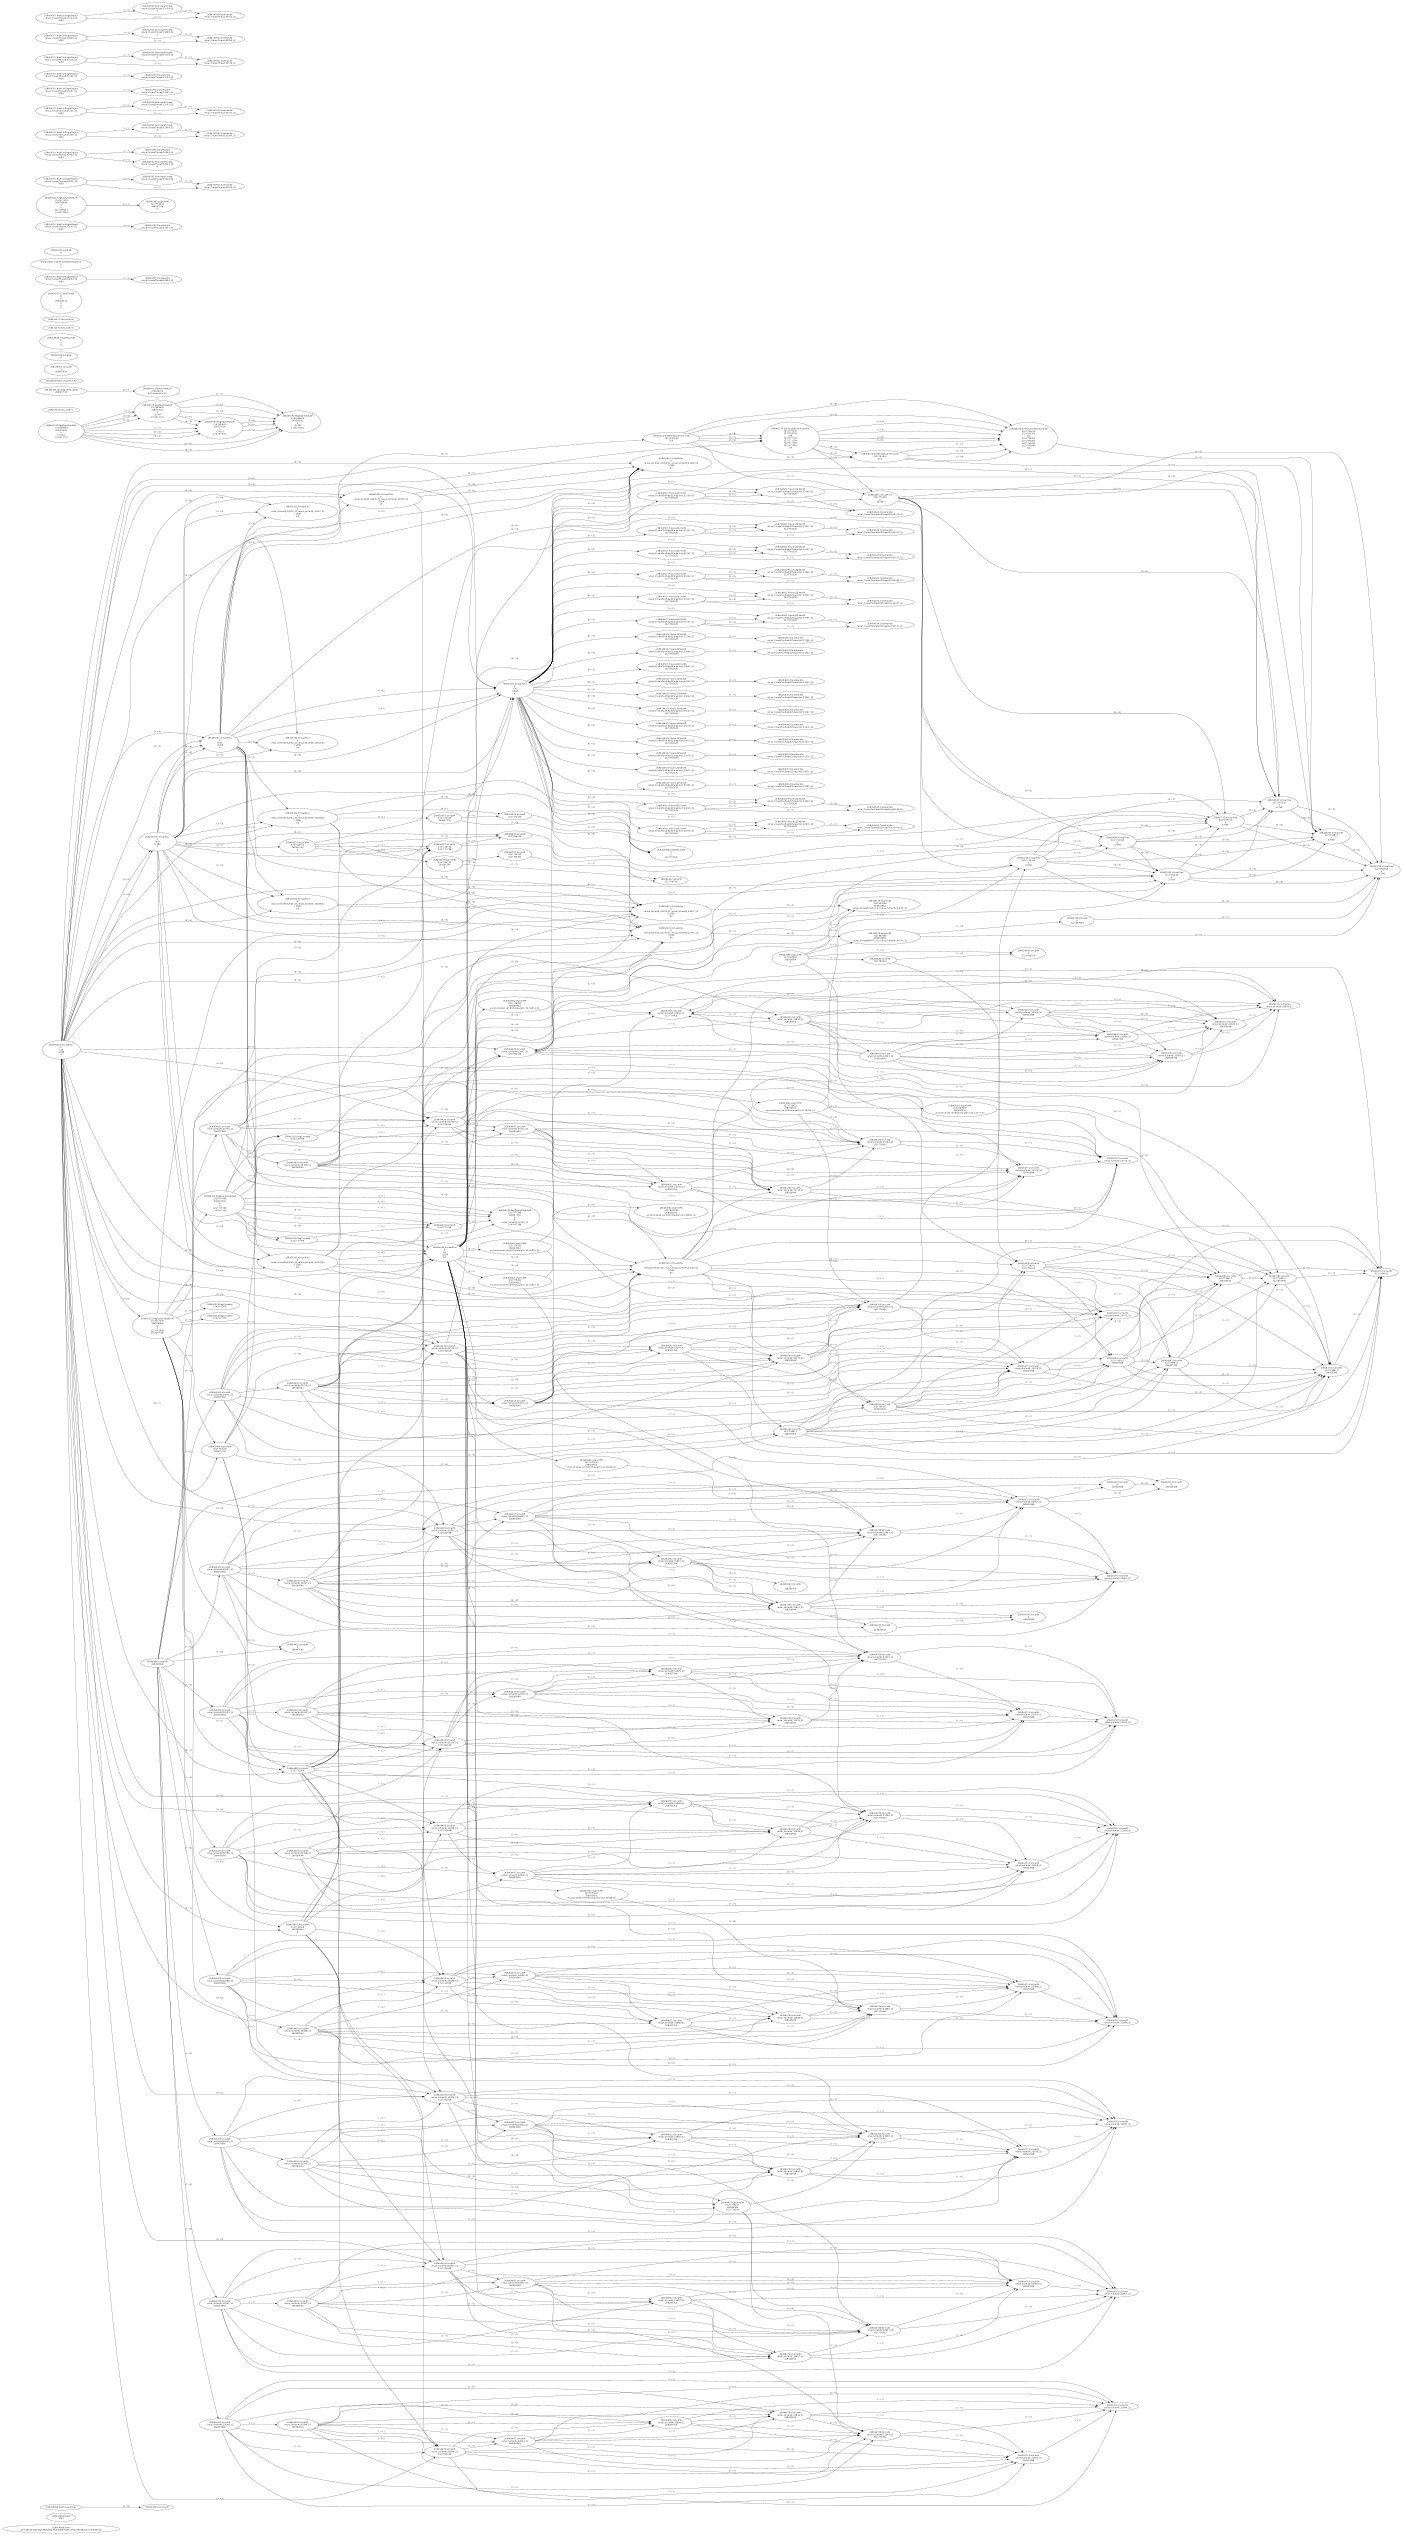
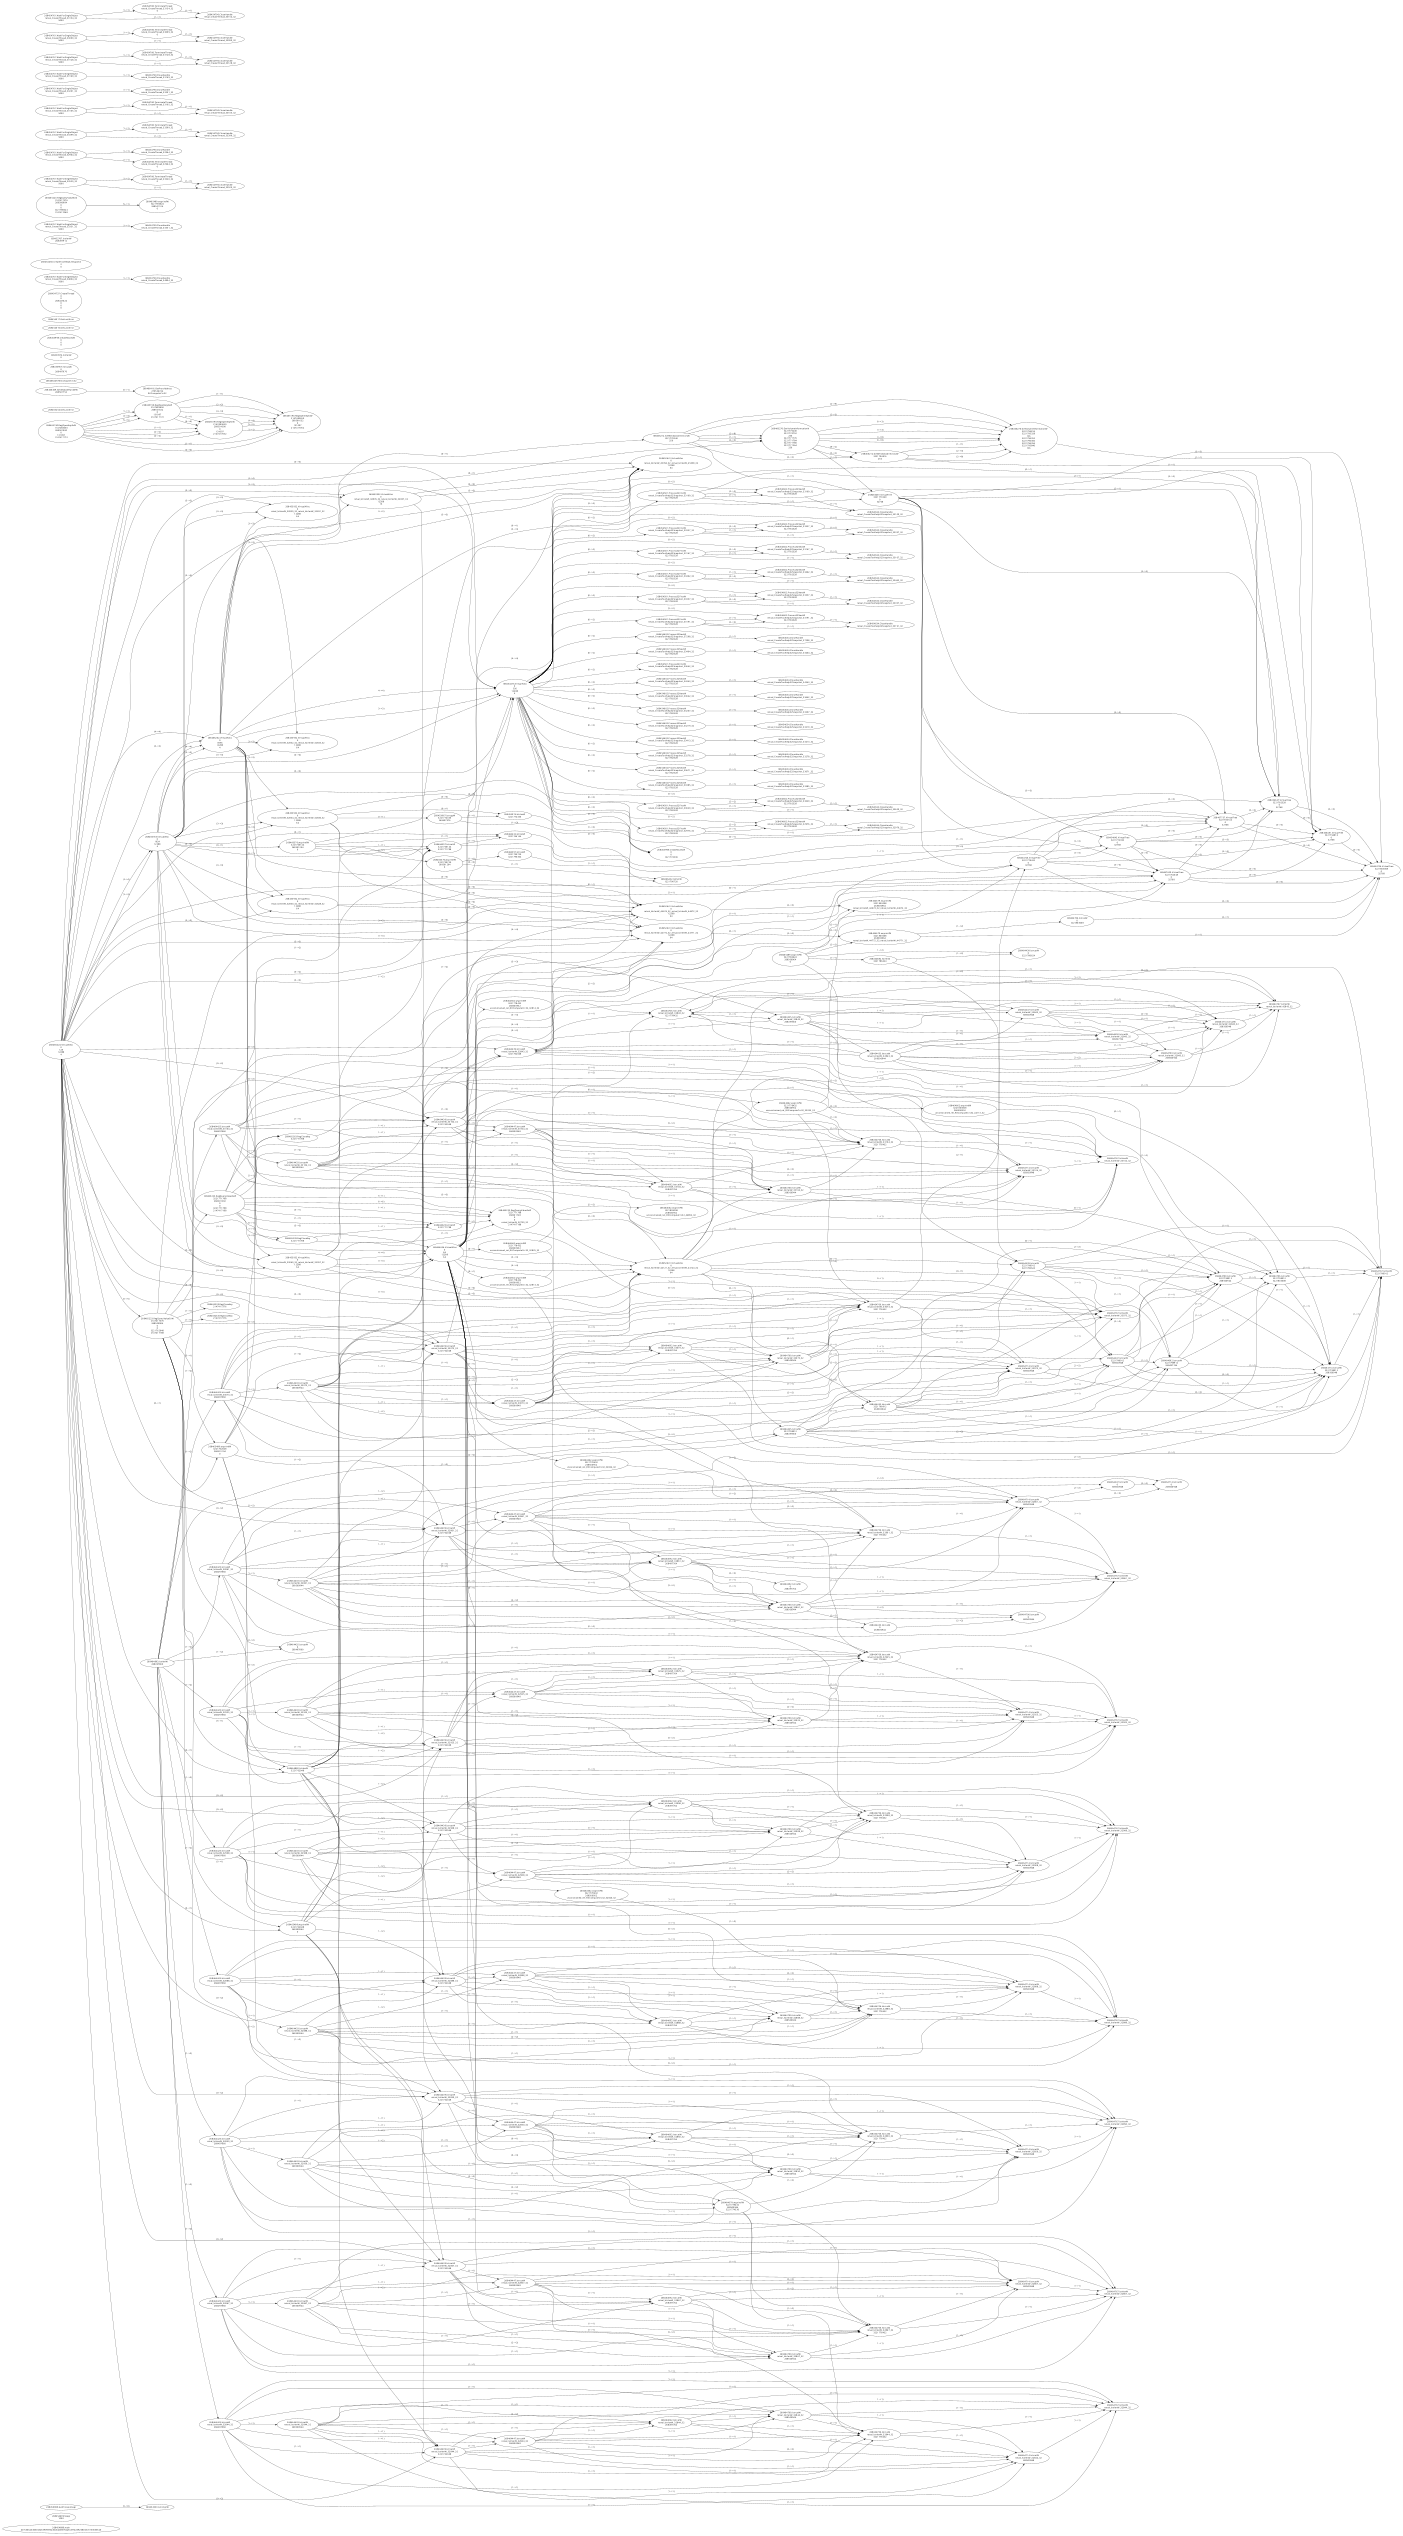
node "268452707.lstrlenW 268497912": added
node "268464767.lstrlenW 0": removed
edge "268464882.lstrlenW 3221762048" -> "268464706.lstrcatW retval_lstrlenW_32908_32 3221778432": now "268464439.lstrcatW retval_lstrlenW_32908_32 3221762048" -> "268464706.lstrcatW retval_lstrlenW_32908_32 3221778432"
